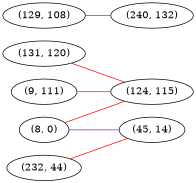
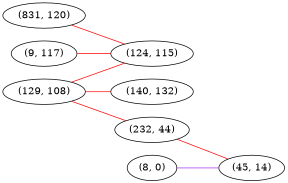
node "(240, 132)": label "(240, 132)" -> "(140, 132)"
node "(131, 120)": label "(131, 120)" -> "(831, 120)"
node "(9, 111)": label "(9, 111)" -> "(9, 117)"
edge "(129, 108)" -- "(232, 44)": added
edge "(124, 115)" -- "(8, 0)": now "(124, 115)" -- "(129, 108)"
